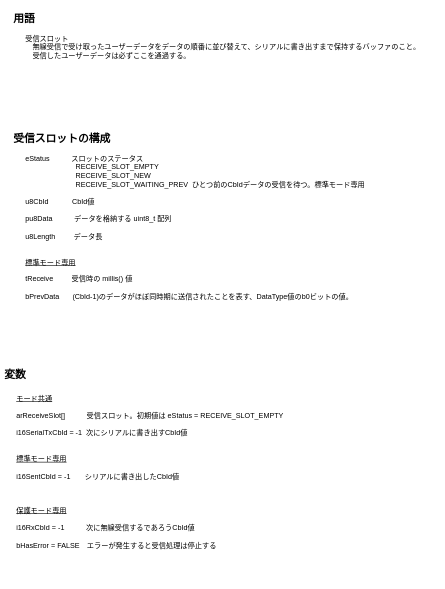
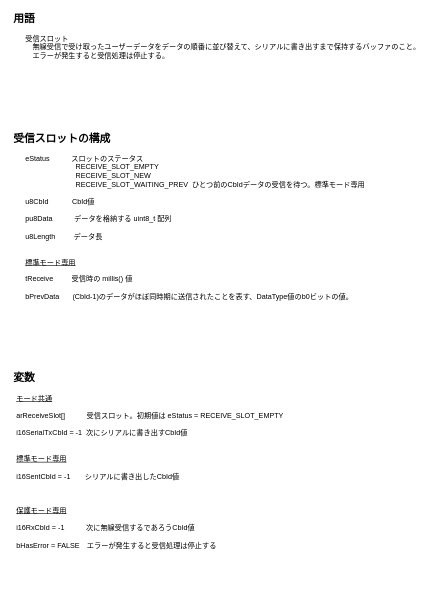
node "受信スロット 無線受信で受け取ったユーザーデータをデータの順番に並び替えて、シリアルに書き出すまで保持するバッファのこと。 受信したユーザーデータは必ずここを通過する。": label "受信スロット 無線受信で受け取ったユーザーデータをデータの順番に並び替えて、シリアルに書き出すまで保持するバッファのこと。 受信したユーザーデータは必ずここを通過する。" -> "受信スロット 無線受信で受け取ったユーザーデータをデータの順番に並び替えて、シリアルに書き出すまで保持するバッファのこと。 エラーが発生すると受信処理は停止する。"
node "変数": moved (15, 375) -> (24, 378)
